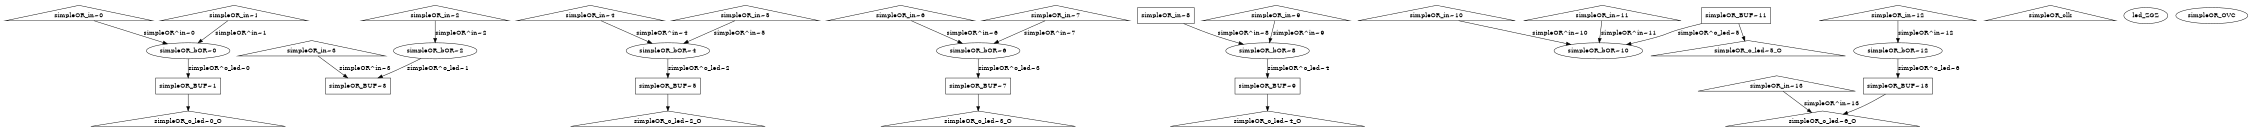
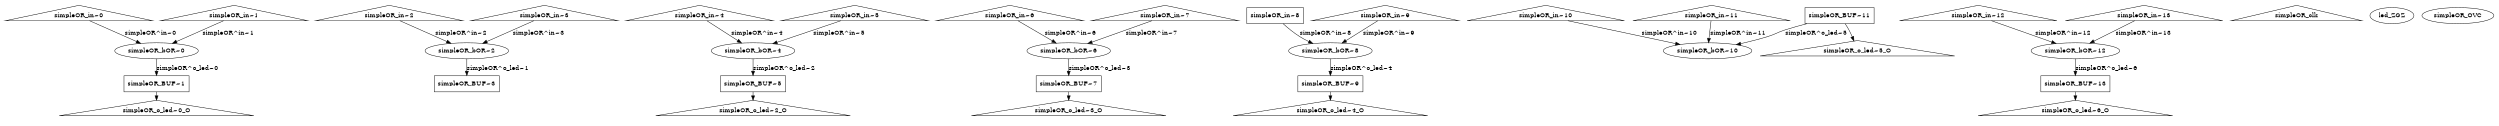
edge "simpleOR_in~3" -> "simpleOR_BUF~3": now "simpleOR_in~3" -> "simpleOR_bOR~2"
edge "simpleOR_in~13" -> "simpleOR_o_led~6_O": now "simpleOR_in~13" -> "simpleOR_bOR~12"
